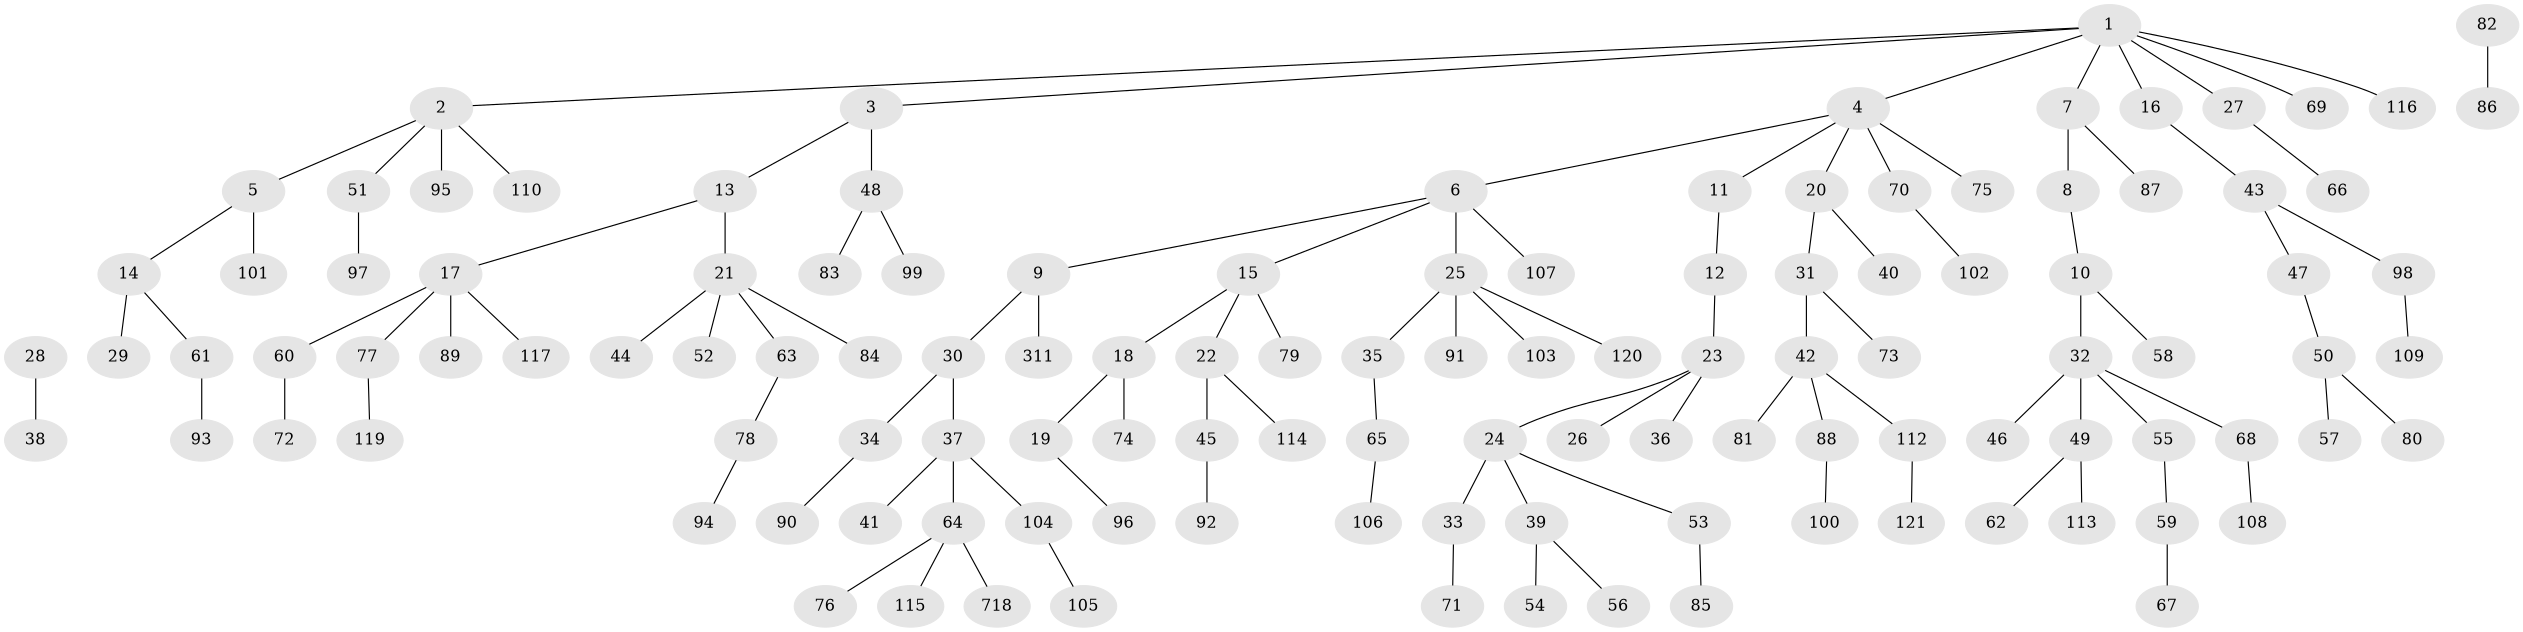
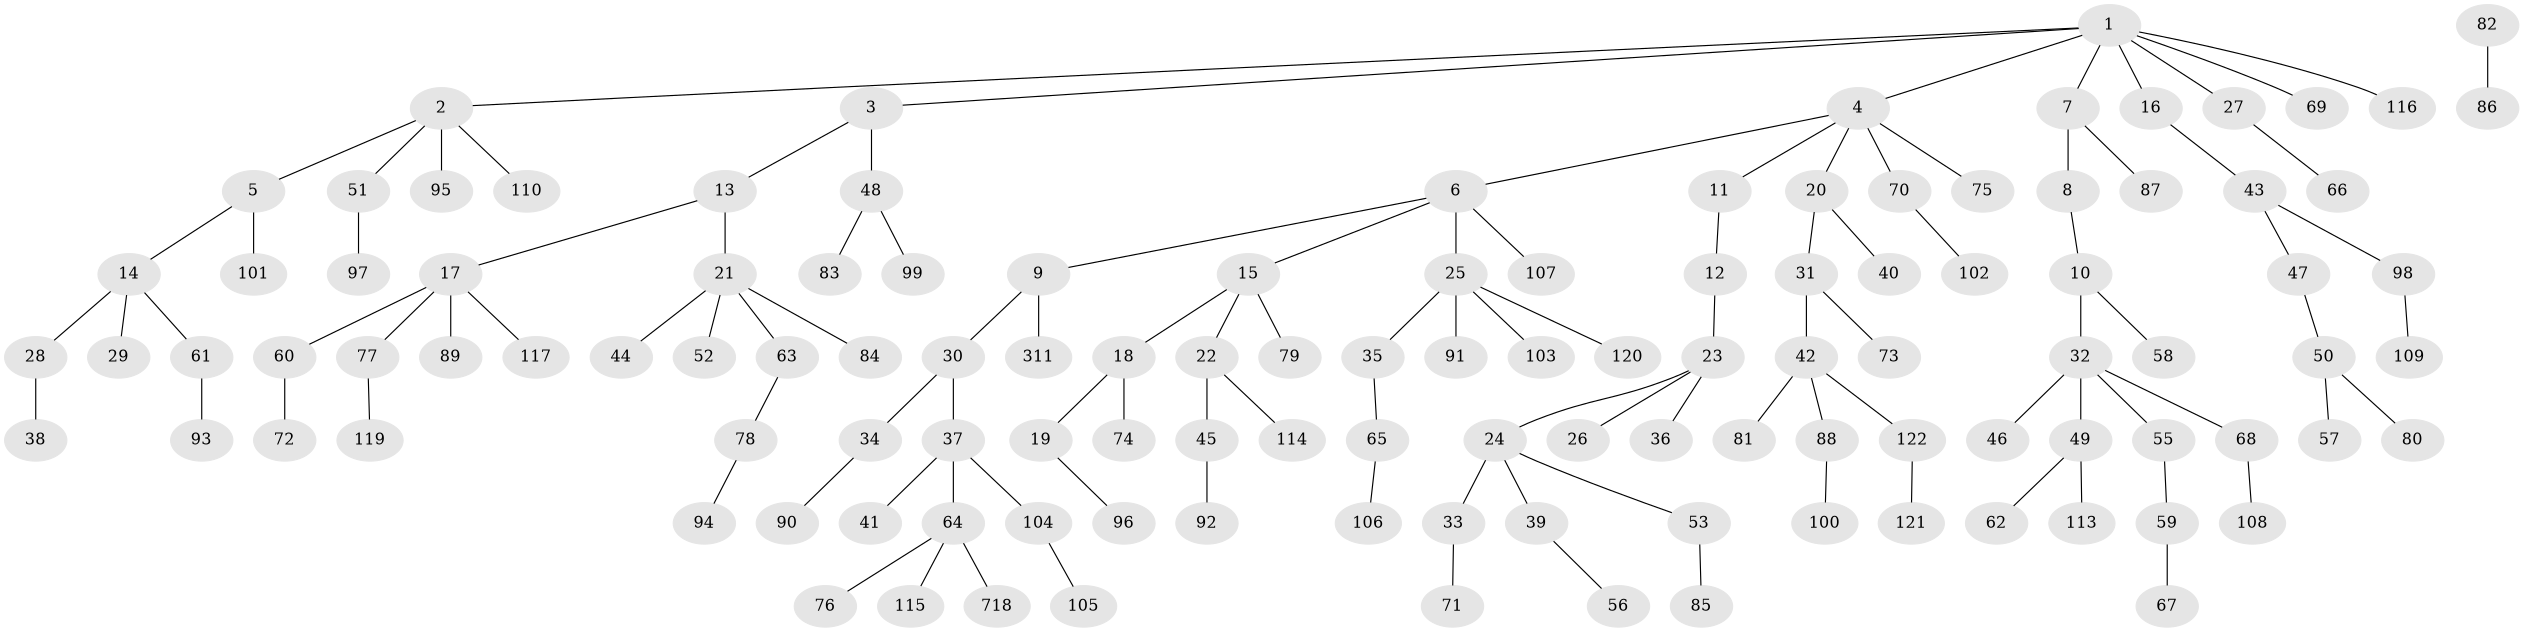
edge "14" -- "28": added
node "112": label "112" -> "122"
node "54": removed
